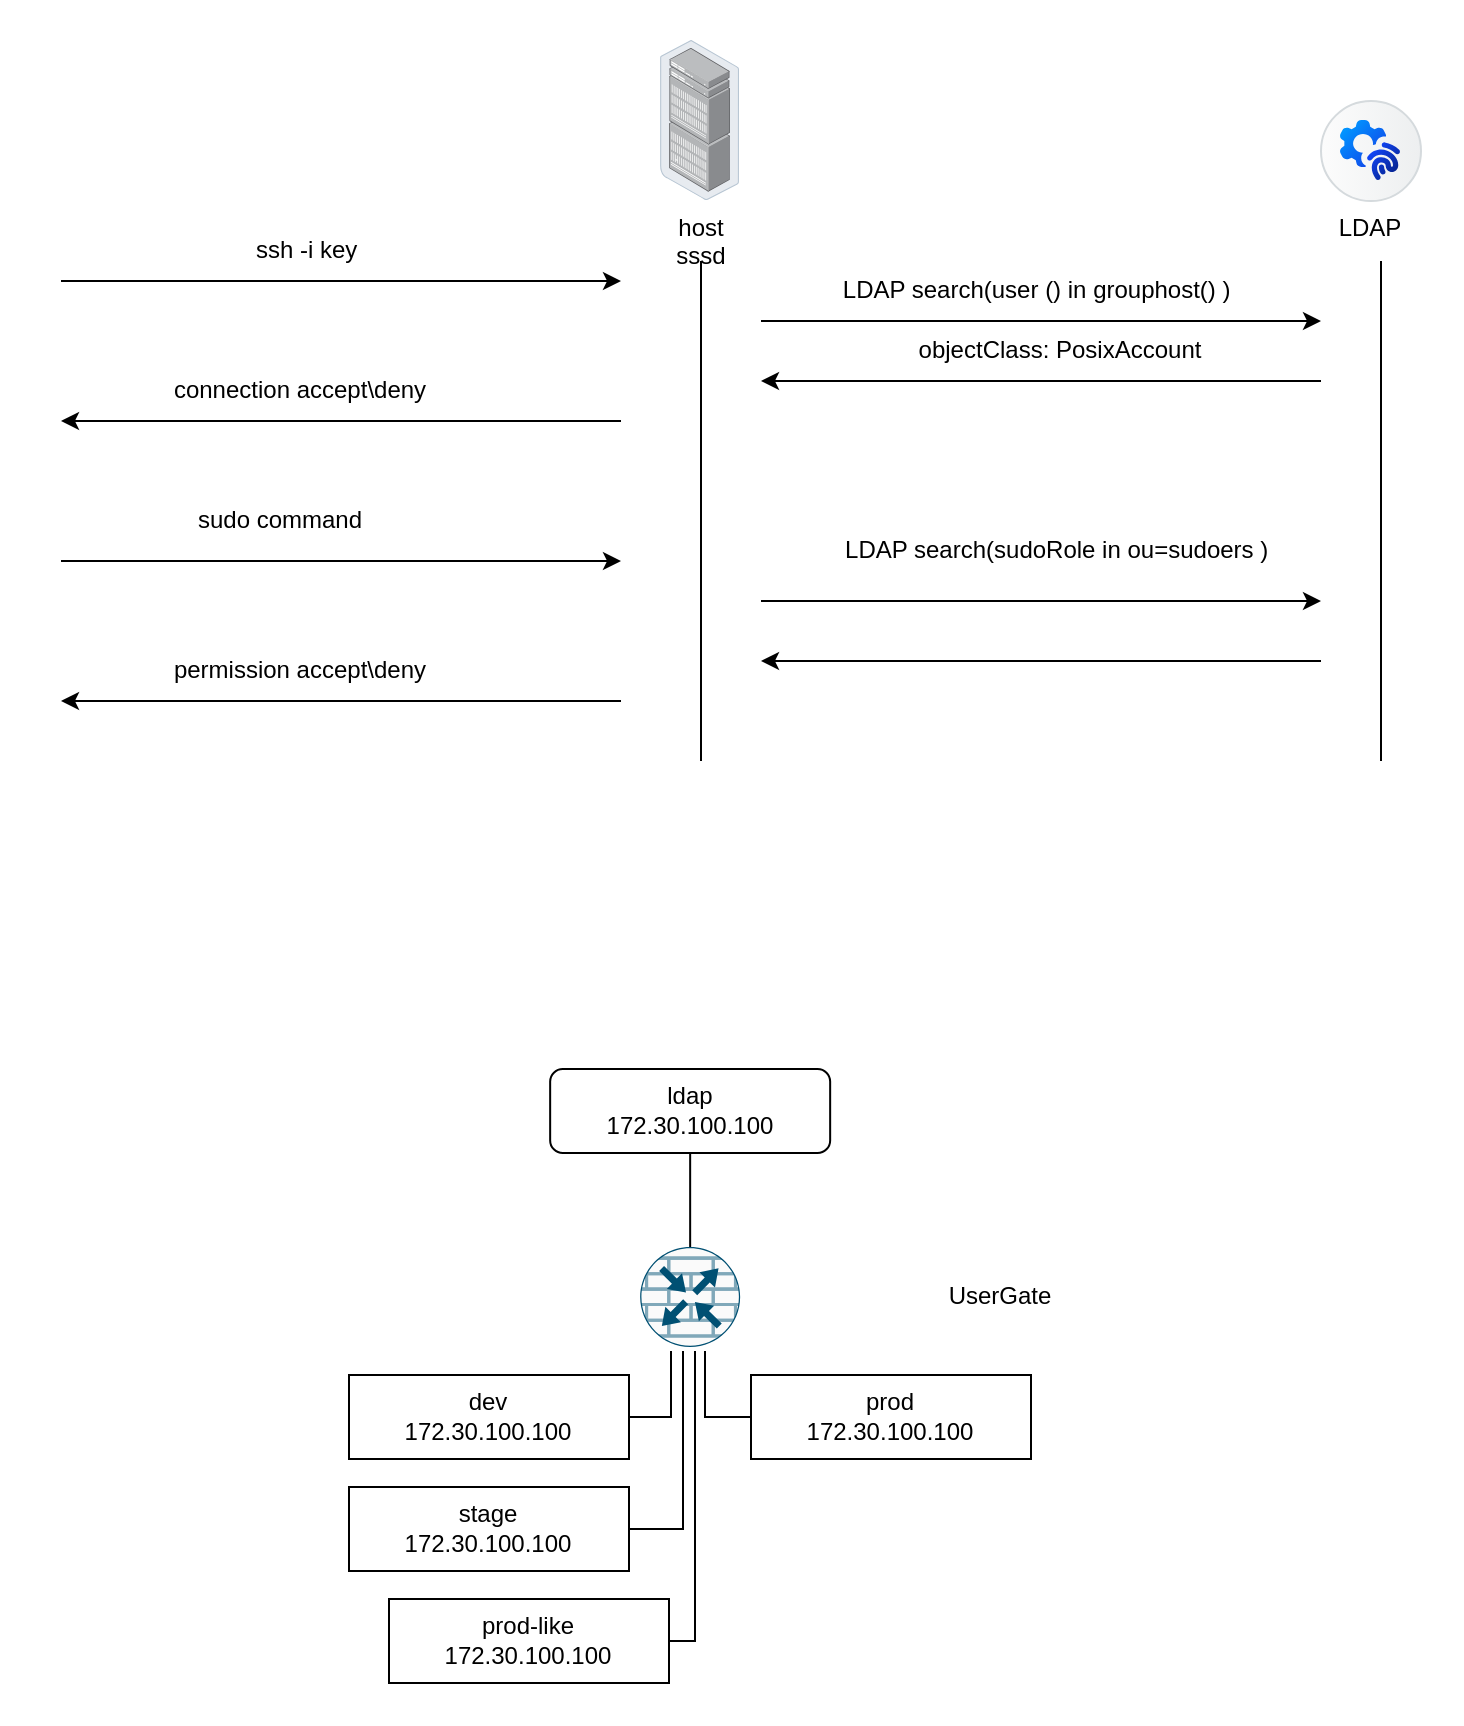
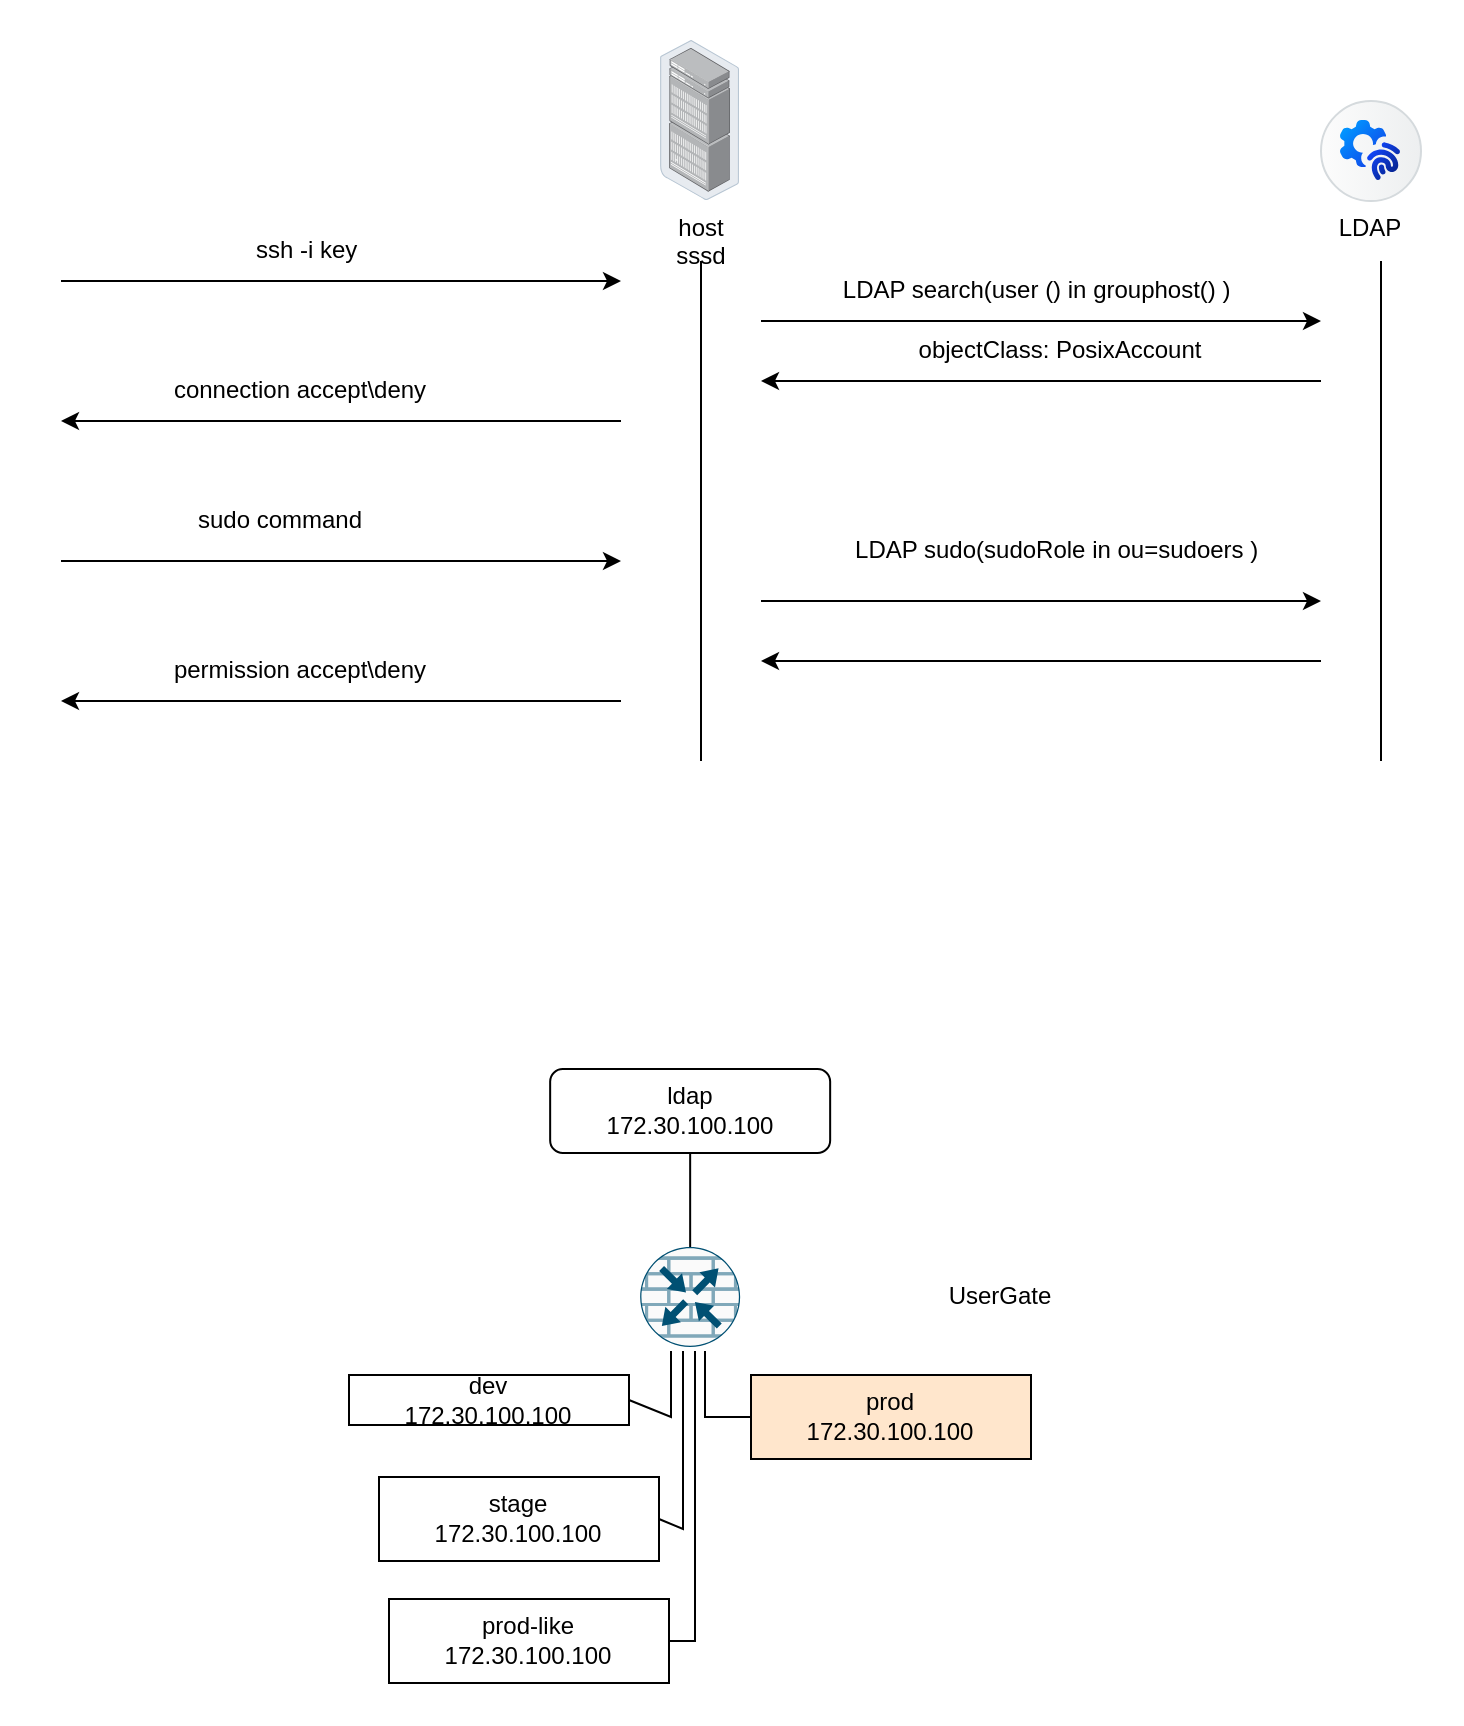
node "LDAP search(sudoRole in ou=sudoers )": label "LDAP search(sudoRole in ou=sudoers )" -> "LDAP sudo(sudoRole in ou=sudoers )"
node "dev 172.30.100.100": size 280x84 -> 280x50
node "prod 172.30.100.100": fillcolor #ffffff -> #ffe6cc
node "stage 172.30.100.100": moved (489, 1529) -> (519, 1519)
